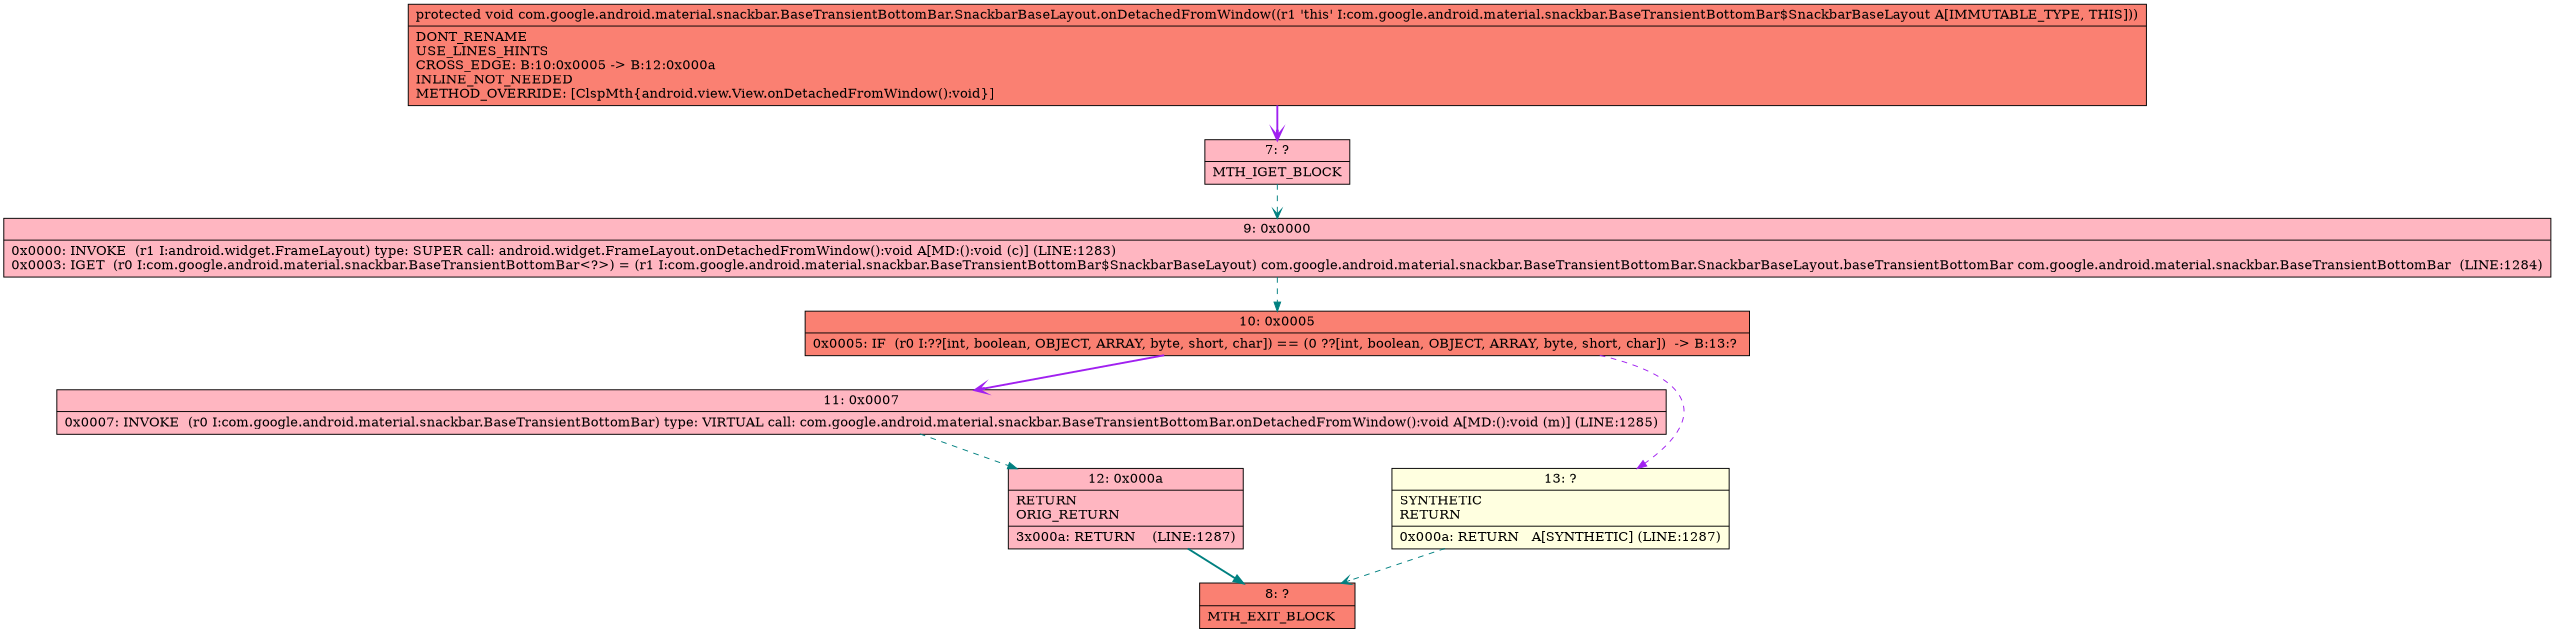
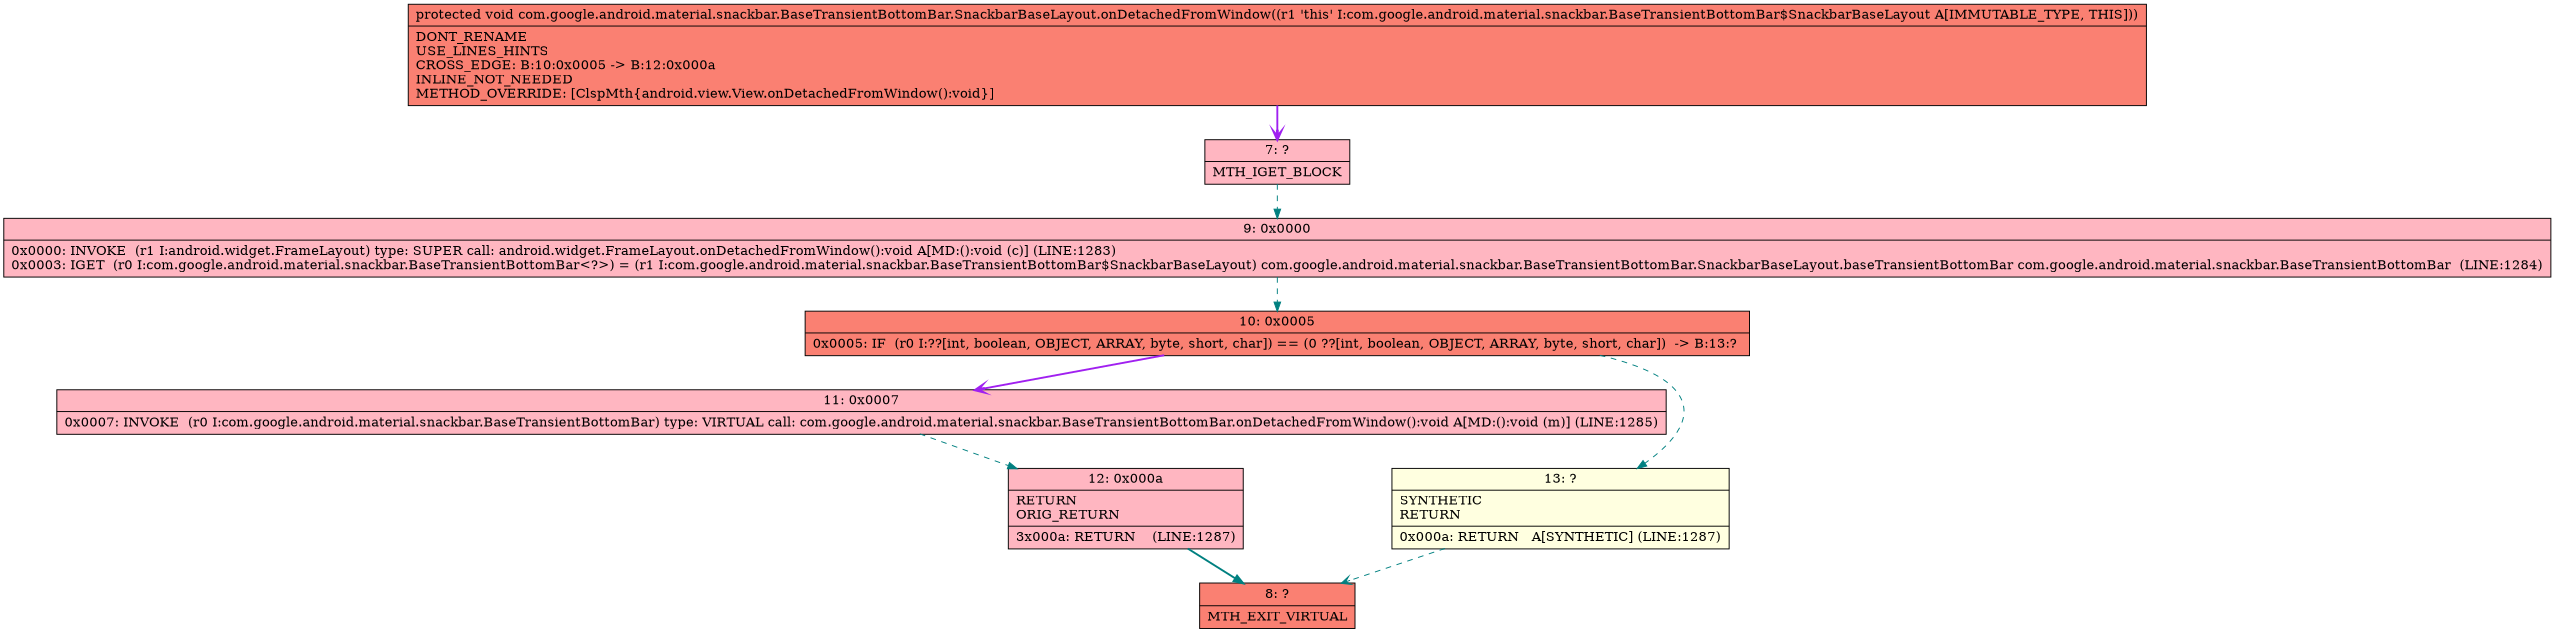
edge "7: ?" -> "9: 0x0000": arrowhead vee -> normal
edge "10: 0x0005" -> "13: ?": color purple -> teal
node "8: ?": text "MTH_EXIT_BLOCK" -> "MTH_EXIT_VIRTUAL"
